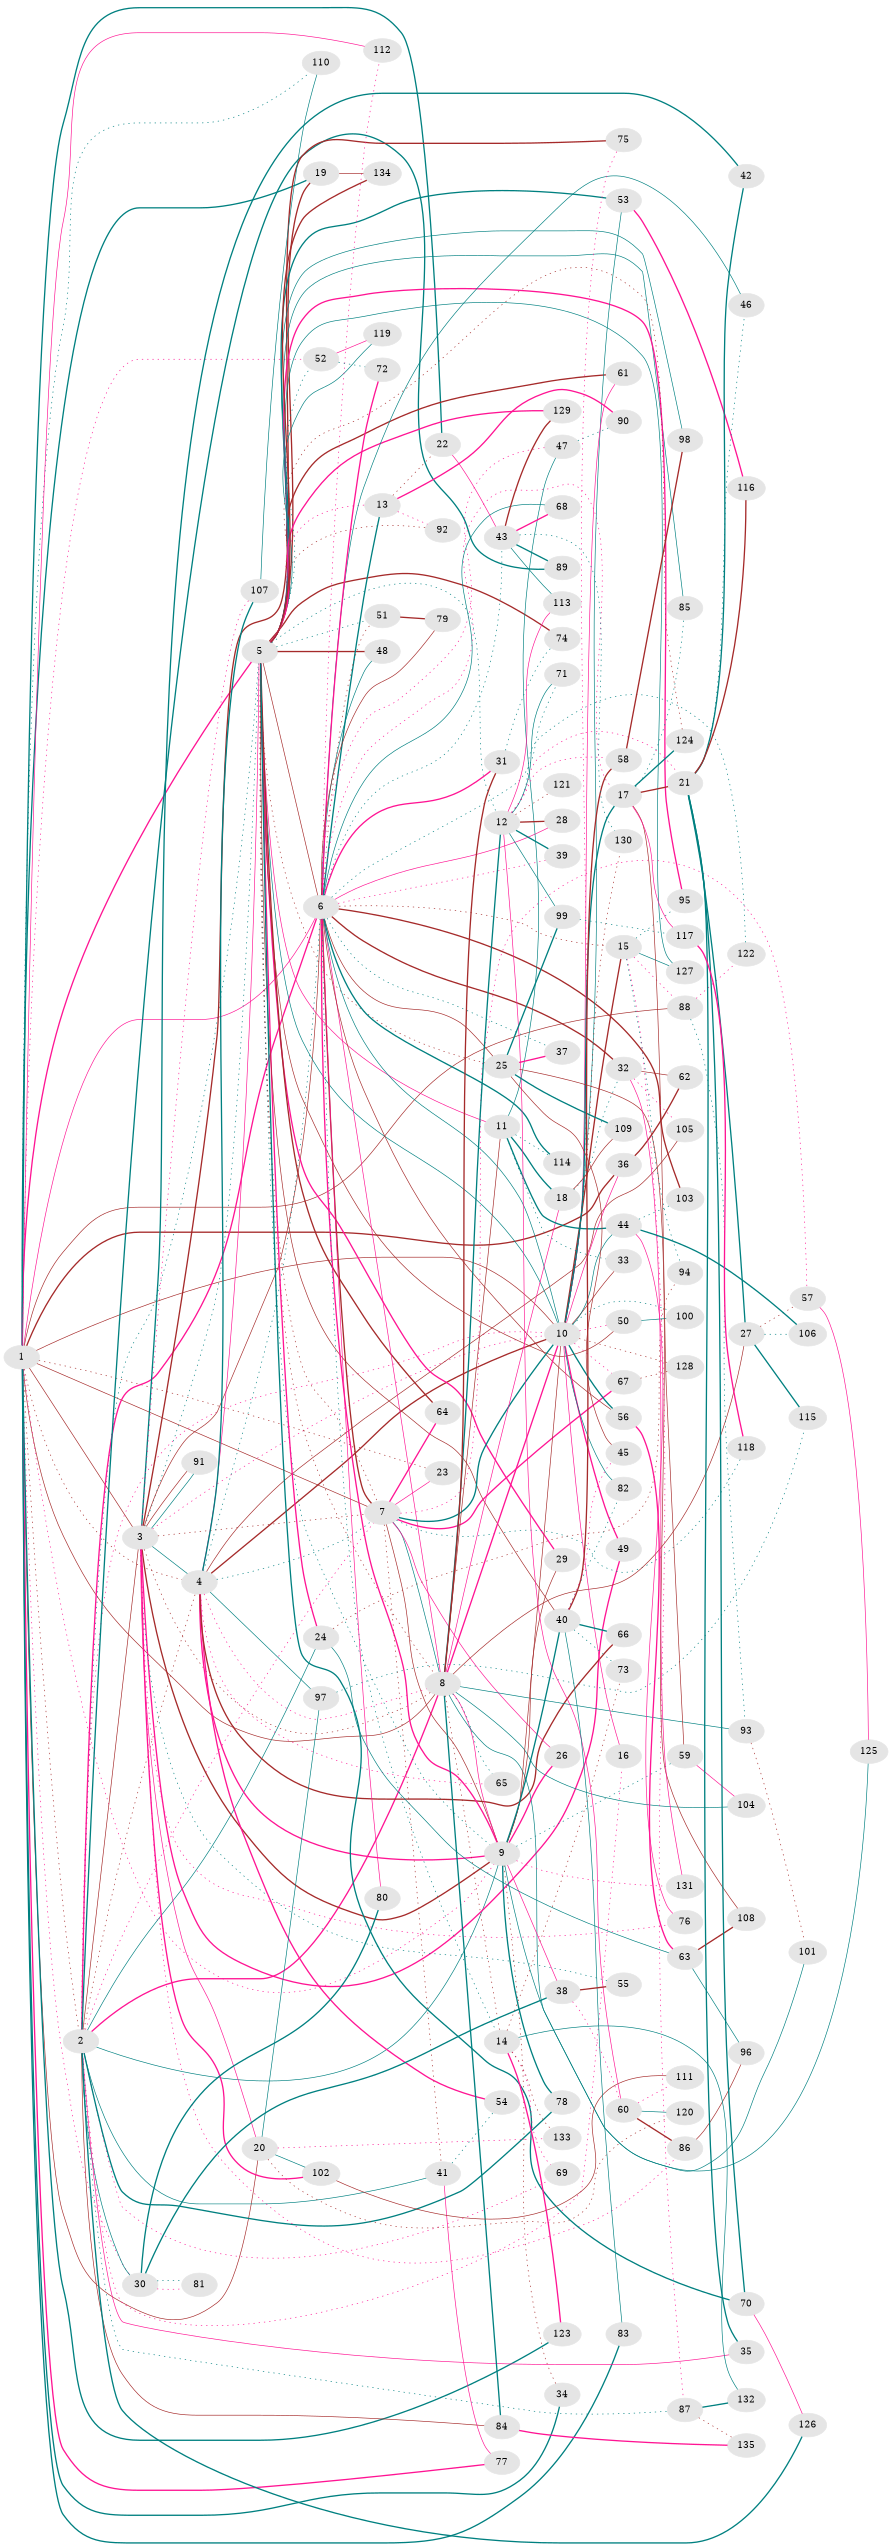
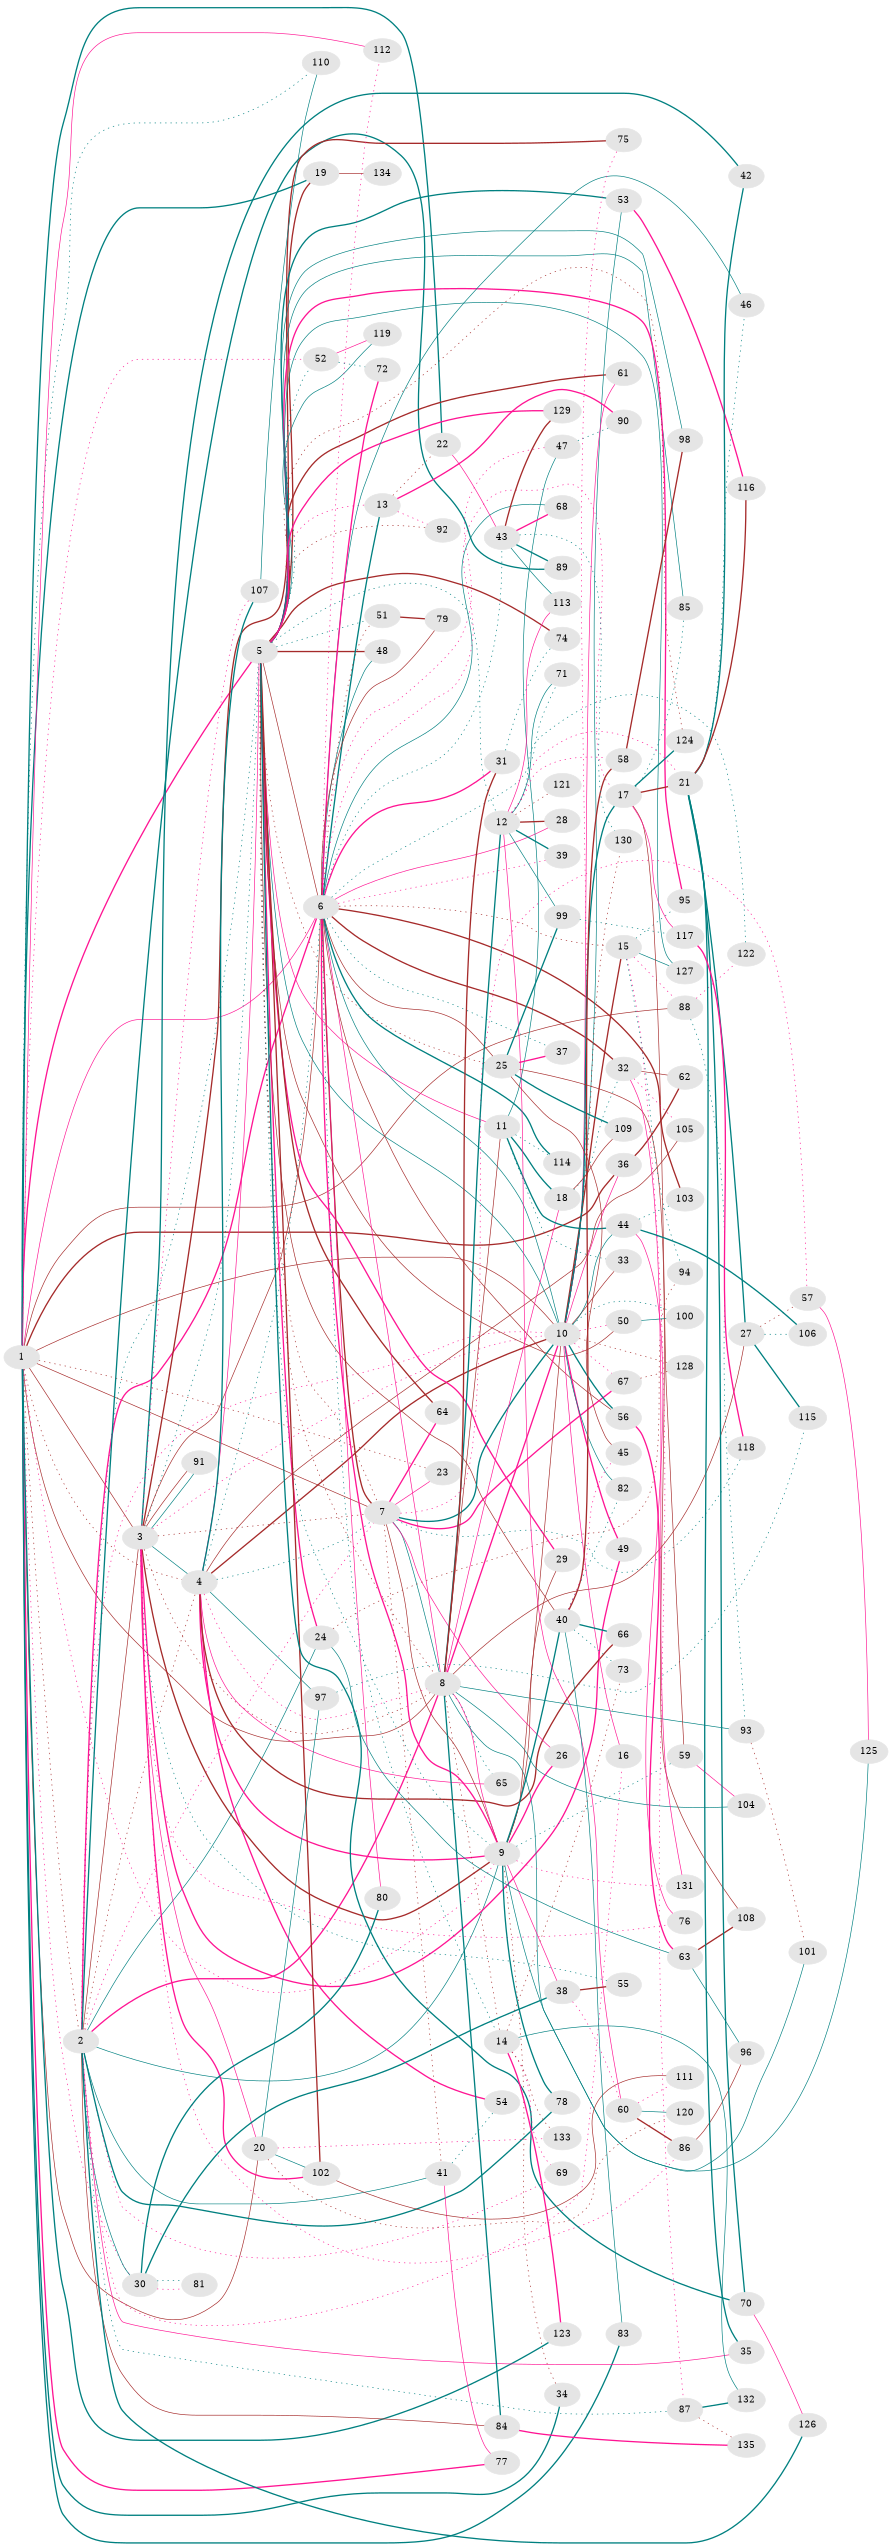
edge "134" -- "5": now "102" -- "5"
edge "4" -- "65": style dotted -> solid
